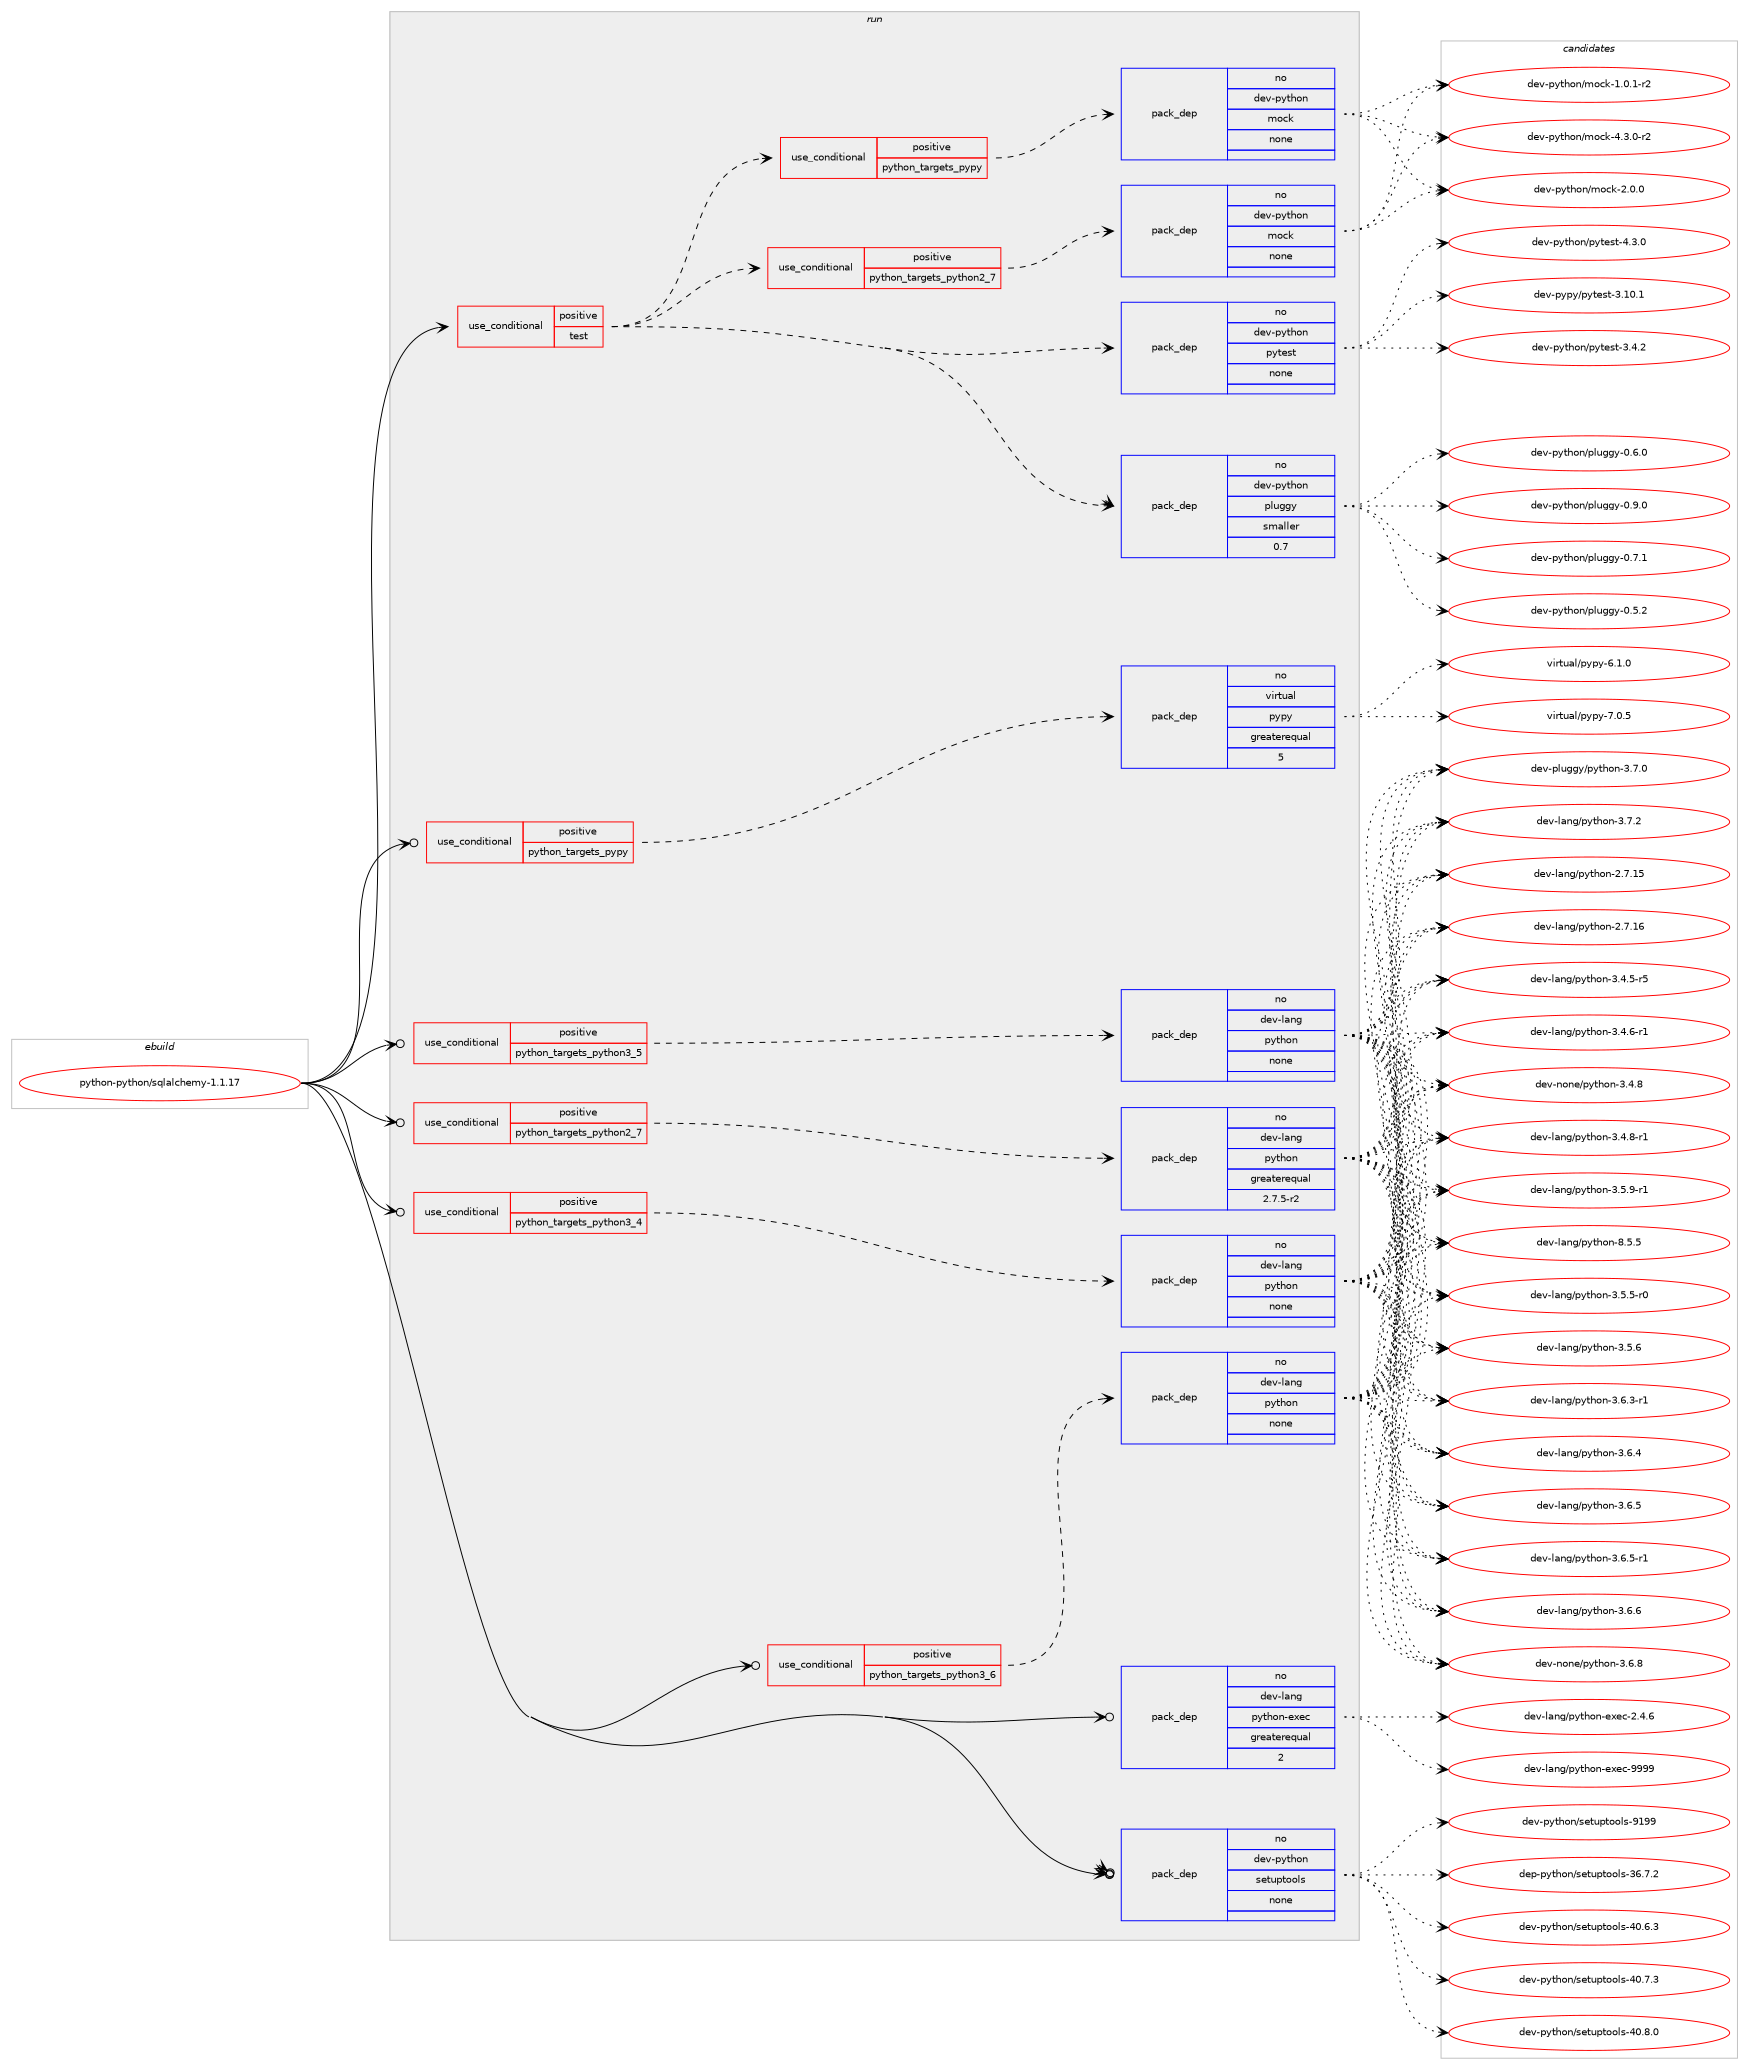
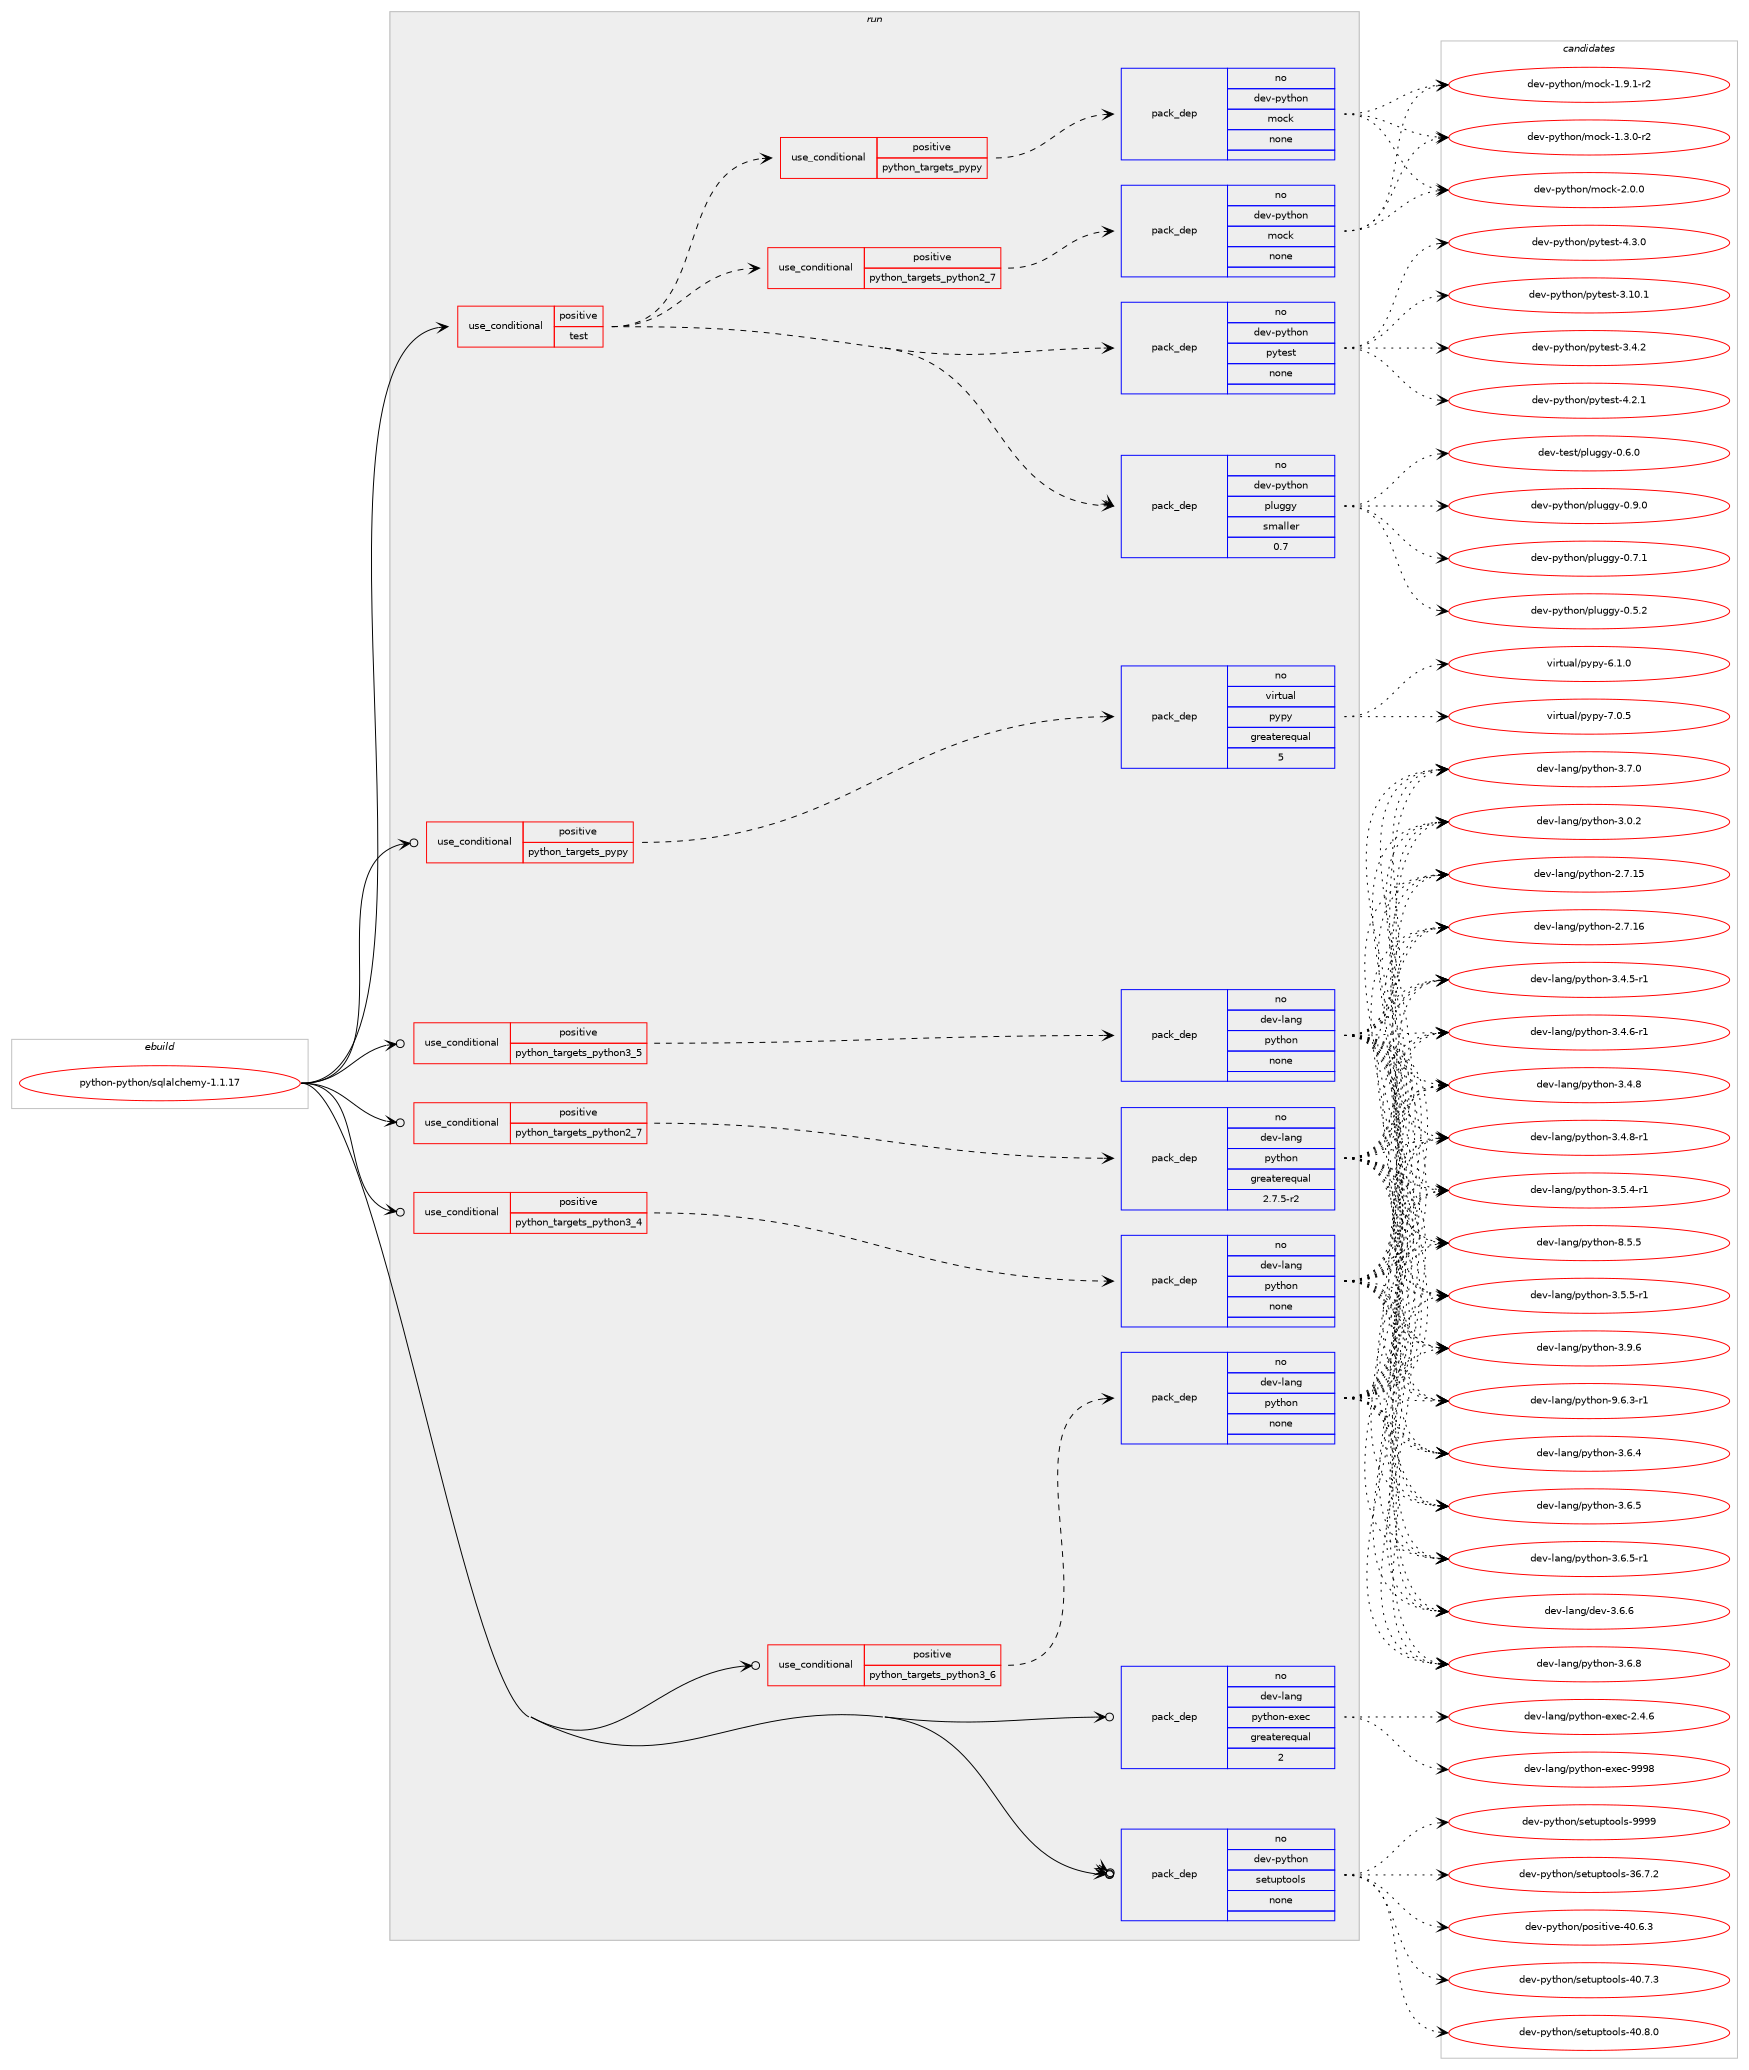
node "dev-python/mock-1.0.1-r2": label "dev-python/mock-1.0.1-r2" -> "dev-python/mock-1.9.1-r2"
node "dev-python/mock-4.3.0-r2": label "dev-python/mock-4.3.0-r2" -> "dev-python/mock-1.3.0-r2"
node "dev-pypy/pytest-3.10.1": label "dev-pypy/pytest-3.10.1" -> "dev-python/pytest-3.10.1"
node "dev-python/pytest-4.2.1": added
node "dev-python/pluggy-0.6.0": label "dev-python/pluggy-0.6.0" -> "dev-test/pluggy-0.6.0"
node "dev-pluggy/python-3.7.0": label "dev-pluggy/python-3.7.0" -> "dev-lang/python-3.7.0"
node "dev-lang/python-3.7.2": label "dev-lang/python-3.7.2" -> "dev-lang/python-3.0.2"
node "dev-lang/python-3.4.5-r5": label "dev-lang/python-3.4.5-r5" -> "dev-lang/python-3.4.5-r1"
node "dev-none/python-3.4.8": label "dev-none/python-3.4.8" -> "dev-lang/python-3.4.8"
node "dev-lang/python-3.5.9-r1": label "dev-lang/python-3.5.9-r1" -> "dev-lang/python-3.5.4-r1"
node "dev-lang/python-3.5.5-r0": label "dev-lang/python-3.5.5-r0" -> "dev-lang/python-3.5.5-r1"
node "dev-lang/python-3.5.6": label "dev-lang/python-3.5.6" -> "dev-lang/python-3.9.6"
node "dev-lang/python-3.6.3-r1": label "dev-lang/python-3.6.3-r1" -> "dev-lang/python-9.6.3-r1"
node "dev-lang/python-3.6.6": label "dev-lang/python-3.6.6" -> "dev-lang/dev-3.6.6"
node "dev-none/python-3.6.8": label "dev-none/python-3.6.8" -> "dev-lang/python-3.6.8"
node "dev-lang/python-exec-9999": label "dev-lang/python-exec-9999" -> "dev-lang/python-exec-9998"
node "dev-python/setuptools-9199": label "dev-python/setuptools-9199" -> "dev-python/setuptools-9999"
node "dep-python/setuptools-36.7.2": label "dep-python/setuptools-36.7.2" -> "dev-python/setuptools-36.7.2"
node "dev-python/setuptools-40.6.3": label "dev-python/setuptools-40.6.3" -> "dev-python/positive-40.6.3"
